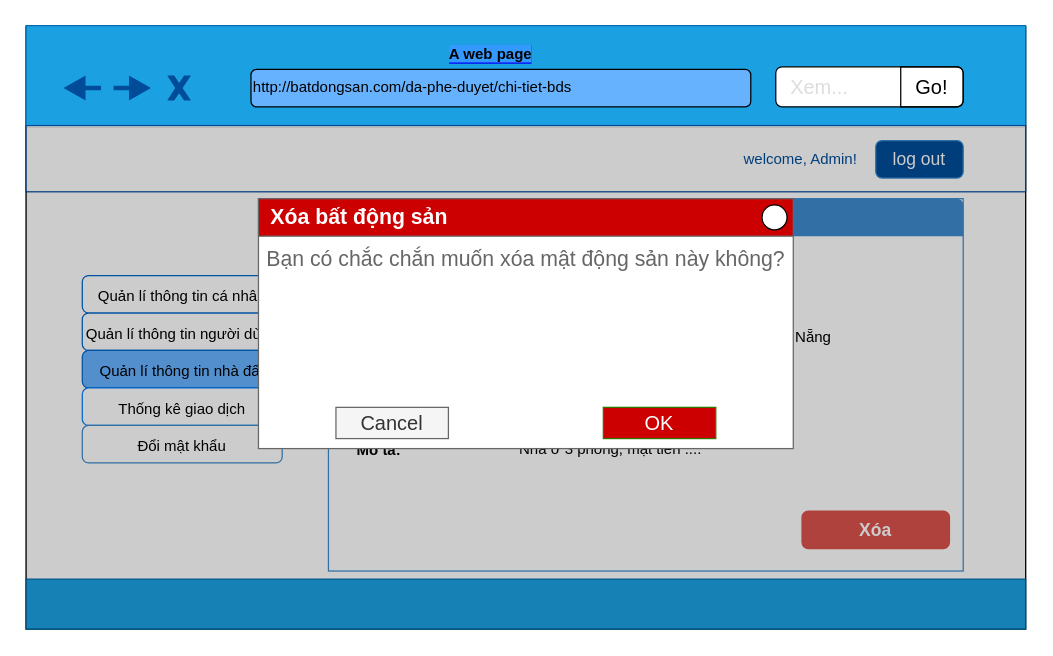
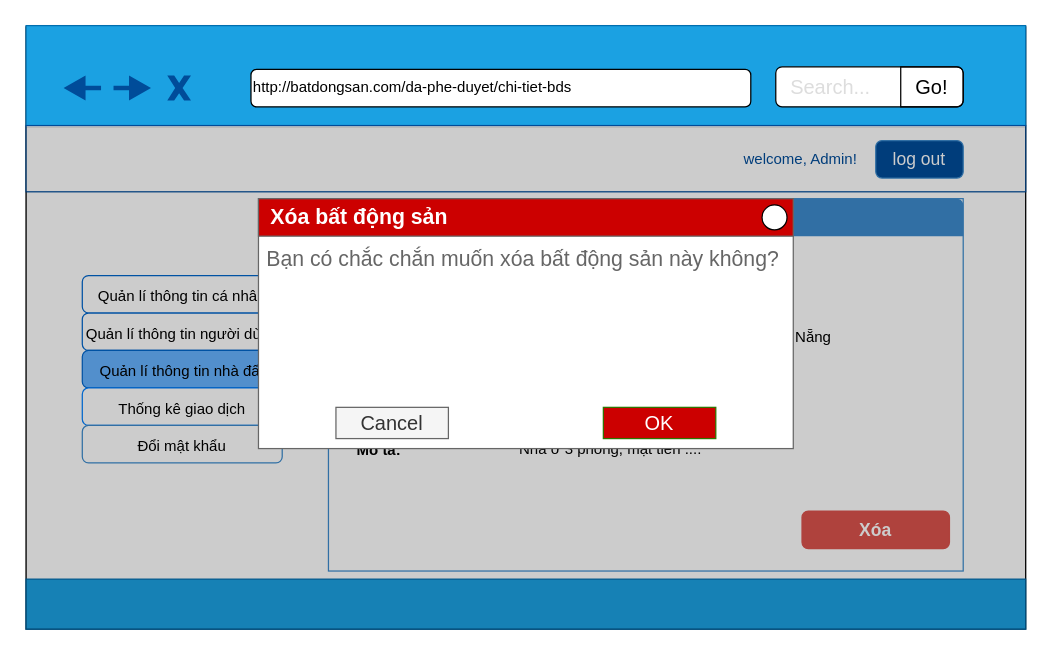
node "A web page": removed
node "Xem...": label "Xem..." -> "Search..."
node "http://batdongsan.com/da-phe-duyet/chi-tiet-bds": fillcolor #66b2ff -> #ffffff
node "Bạn có chắc chắn muốn xóa mật động sản này không?": label "Bạn có chắc chắn muốn xóa mật động sản này không?" -> "Bạn có chắc chắn muốn xóa bất động sản này không?"
